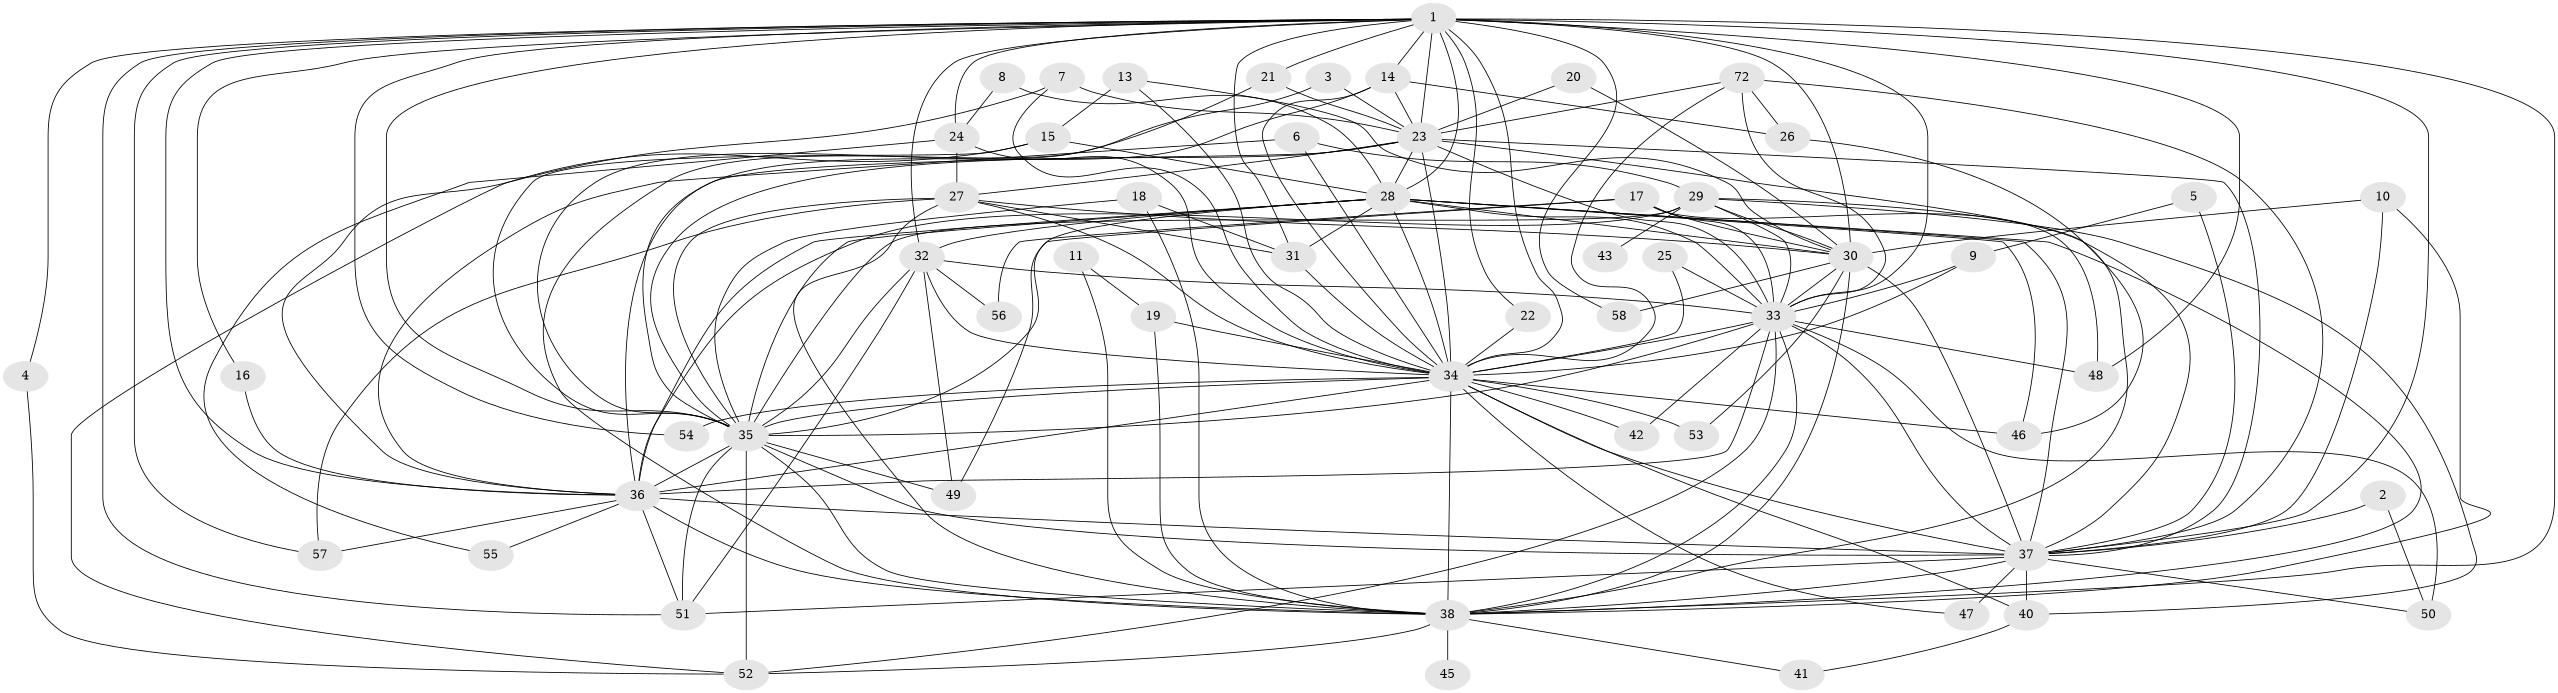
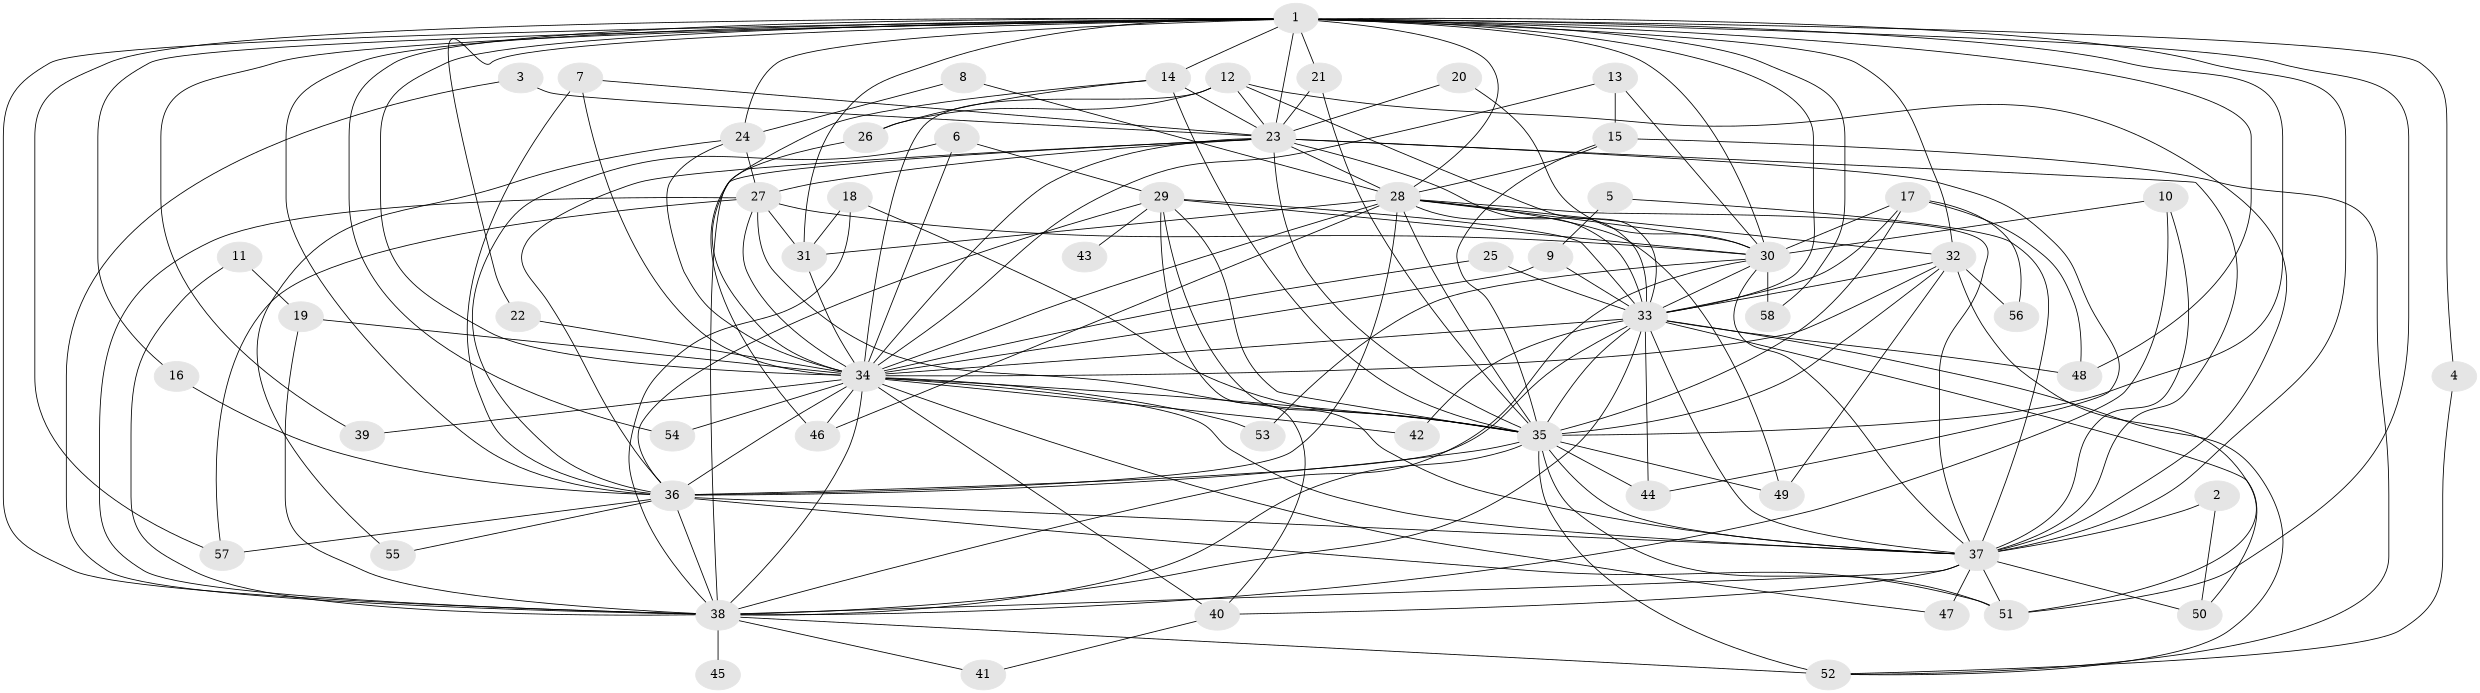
node "72": label "72" -> "12"
node "39": added
edge "28" -- "38": removed
node "44": added
